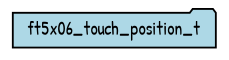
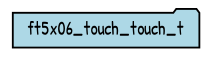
node "ft5x06_touch_position_t": label "ft5x06_touch_position_t" -> "ft5x06_touch_touch_t"
